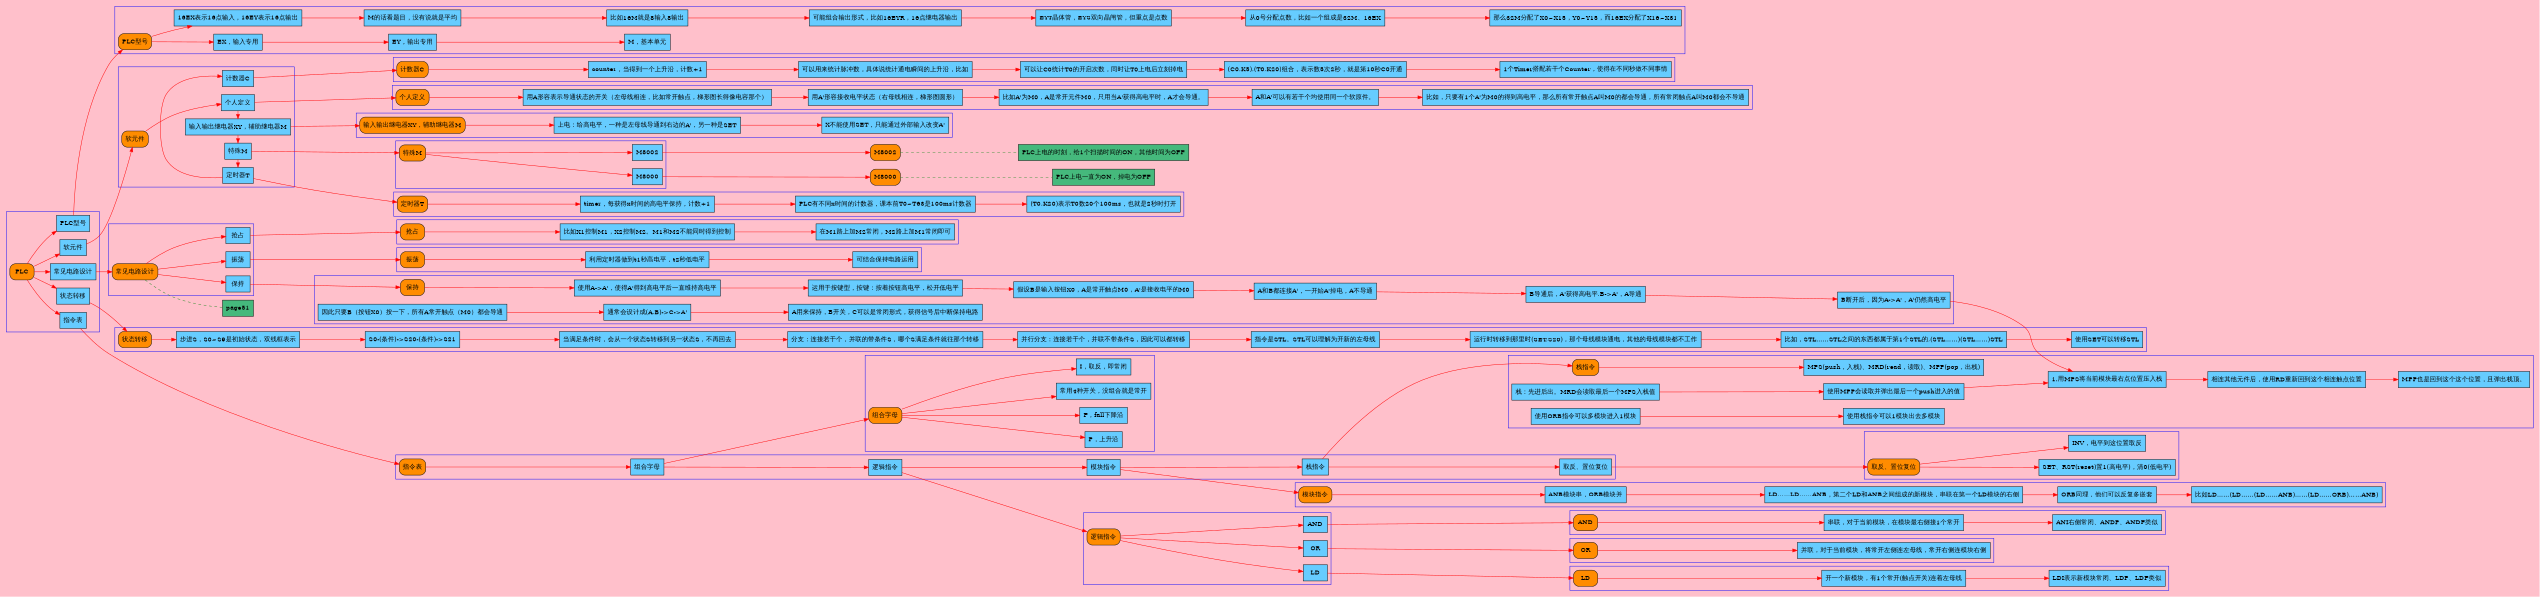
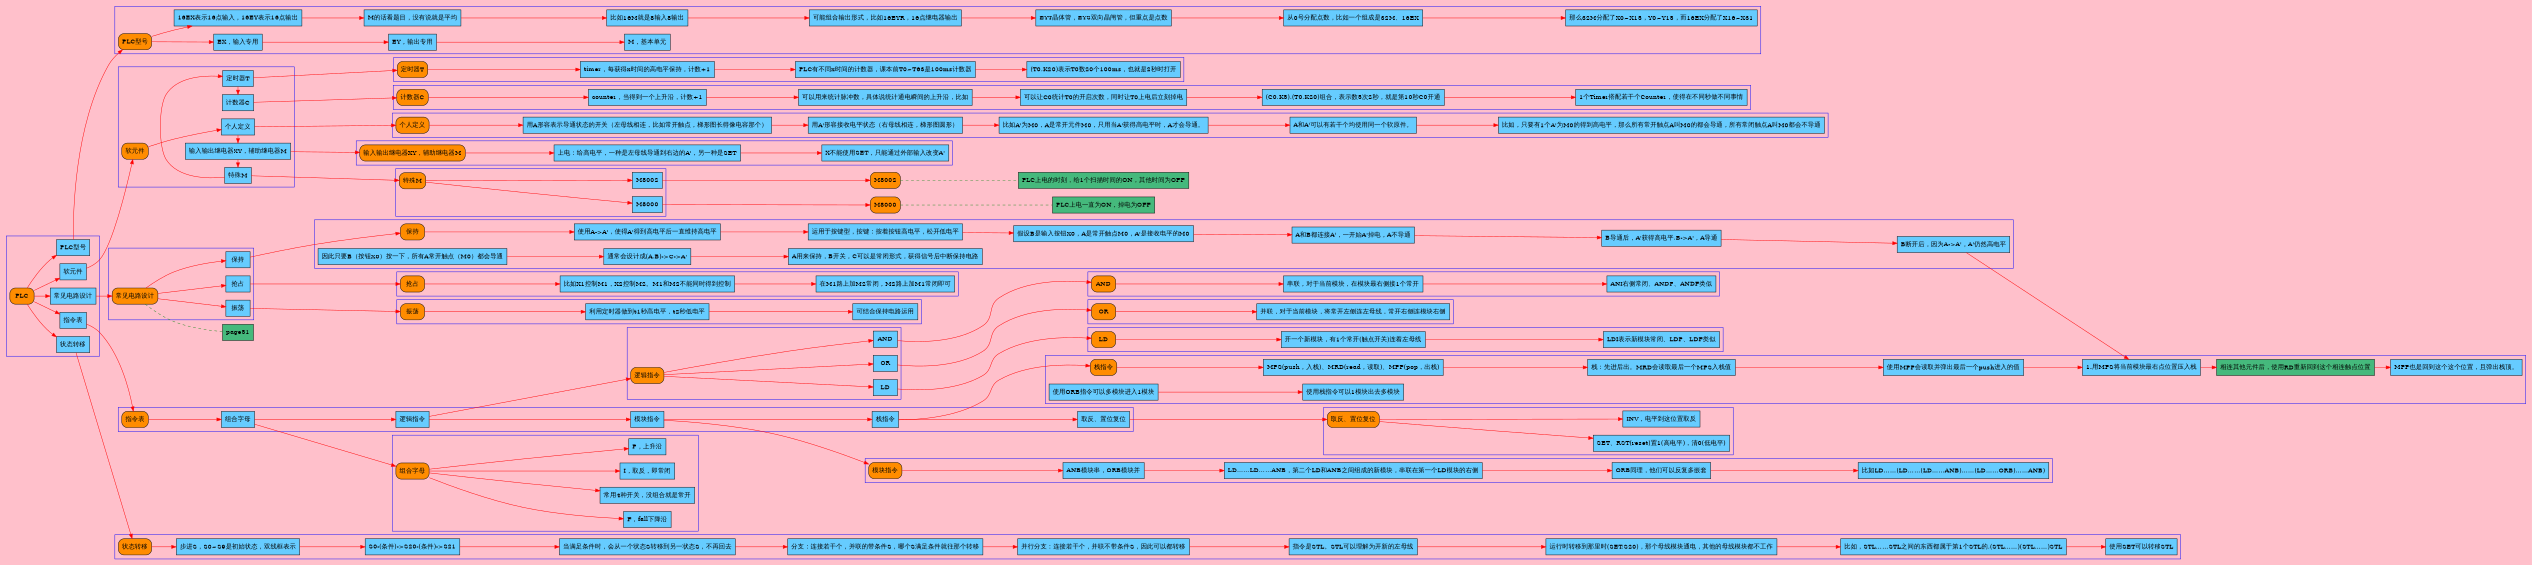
edge "MPS(push，入栈)、MRD(read，读取)、MPP(pop，出栈)" -> "栈：先进后出。MRD会读取最后一个MPS入栈值": added
node "相连其他元件后，使用RD重新回到这个相连触点位置": fillcolor #66ccff -> #45b97c
